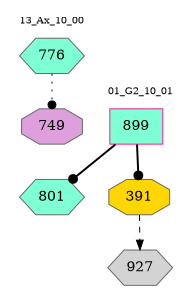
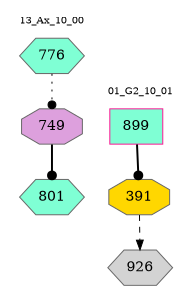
edge "899" -> "801": now "749" -> "801"
node "927": label "927" -> "926"
